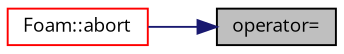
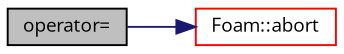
edge "Foam::abort" -> "operator=": reversed
